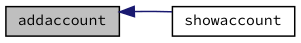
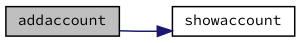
edge "showaccount" -> "addaccount": reversed
